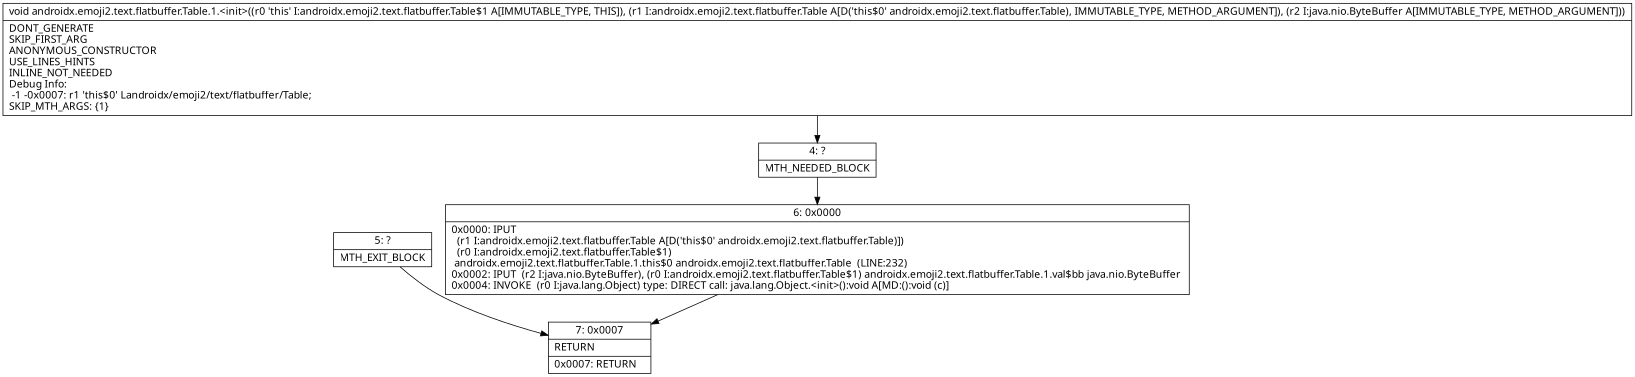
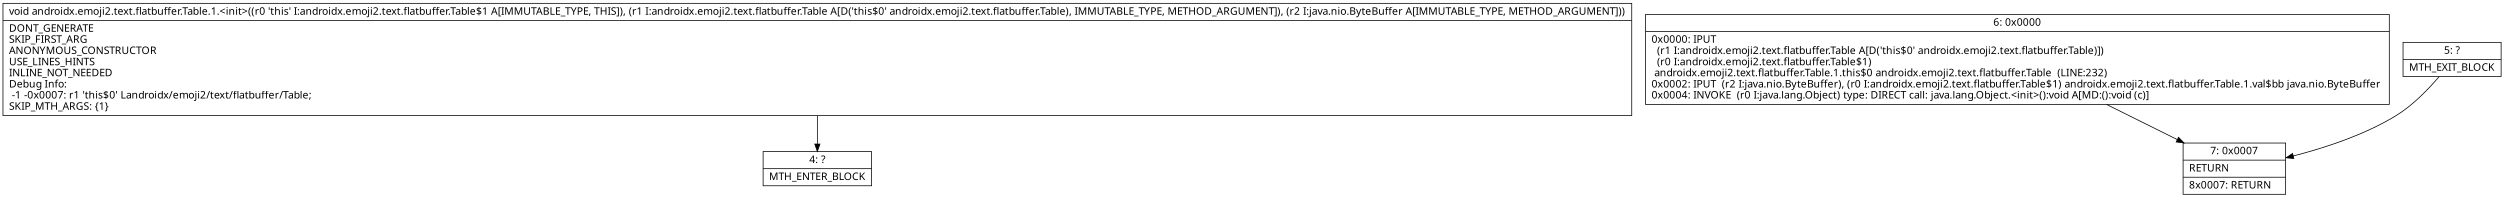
node "4: ?": text "MTH_NEEDED_BLOCK" -> "MTH_ENTER_BLOCK"
edge "4: ?" -> "6: 0x0000": removed
node "7: 0x0007": text "0x0007: RETURN" -> "8x0007: RETURN"
